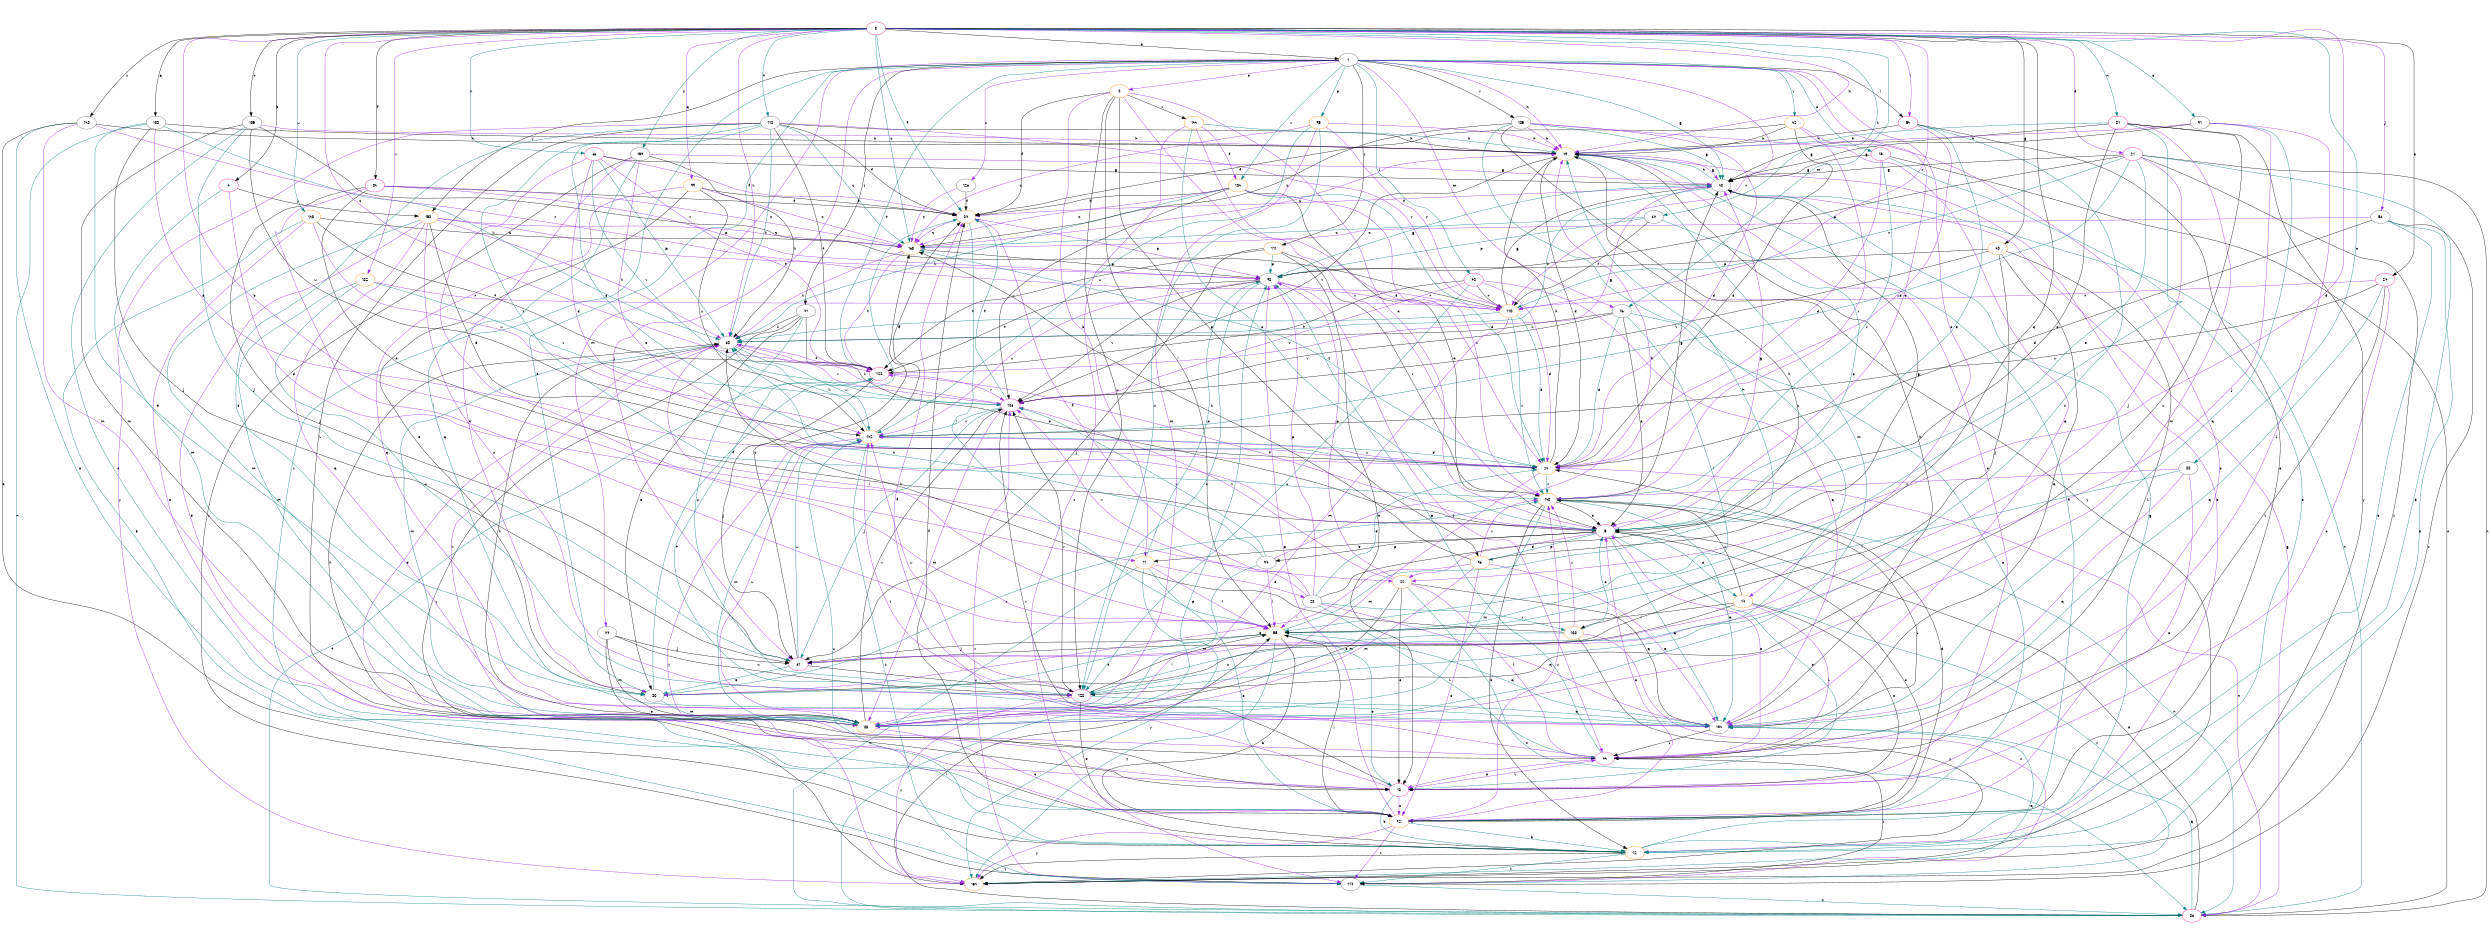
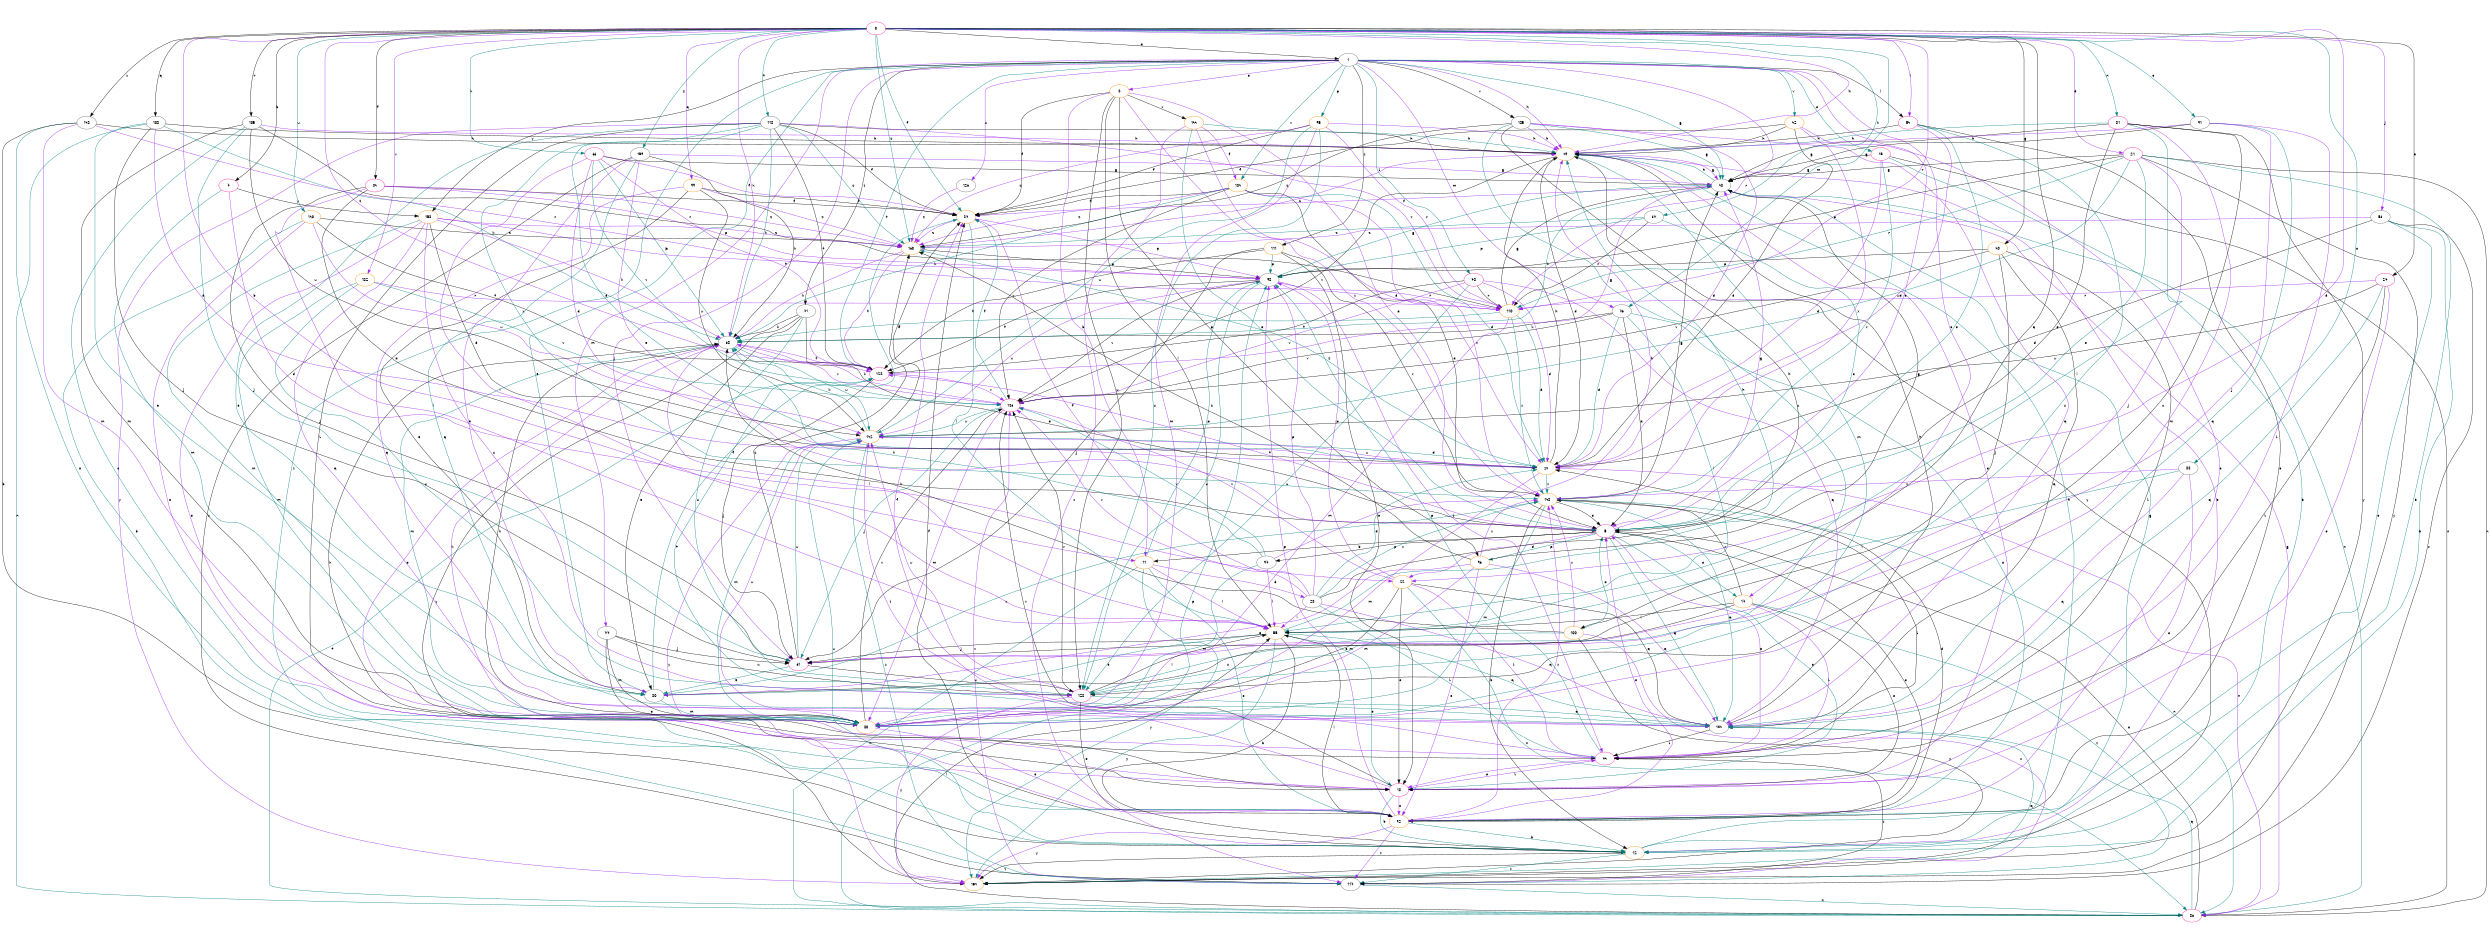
edge "126" -> "37": now "95" -> "37"
edge "23" -> "100": now "23" -> "148"
